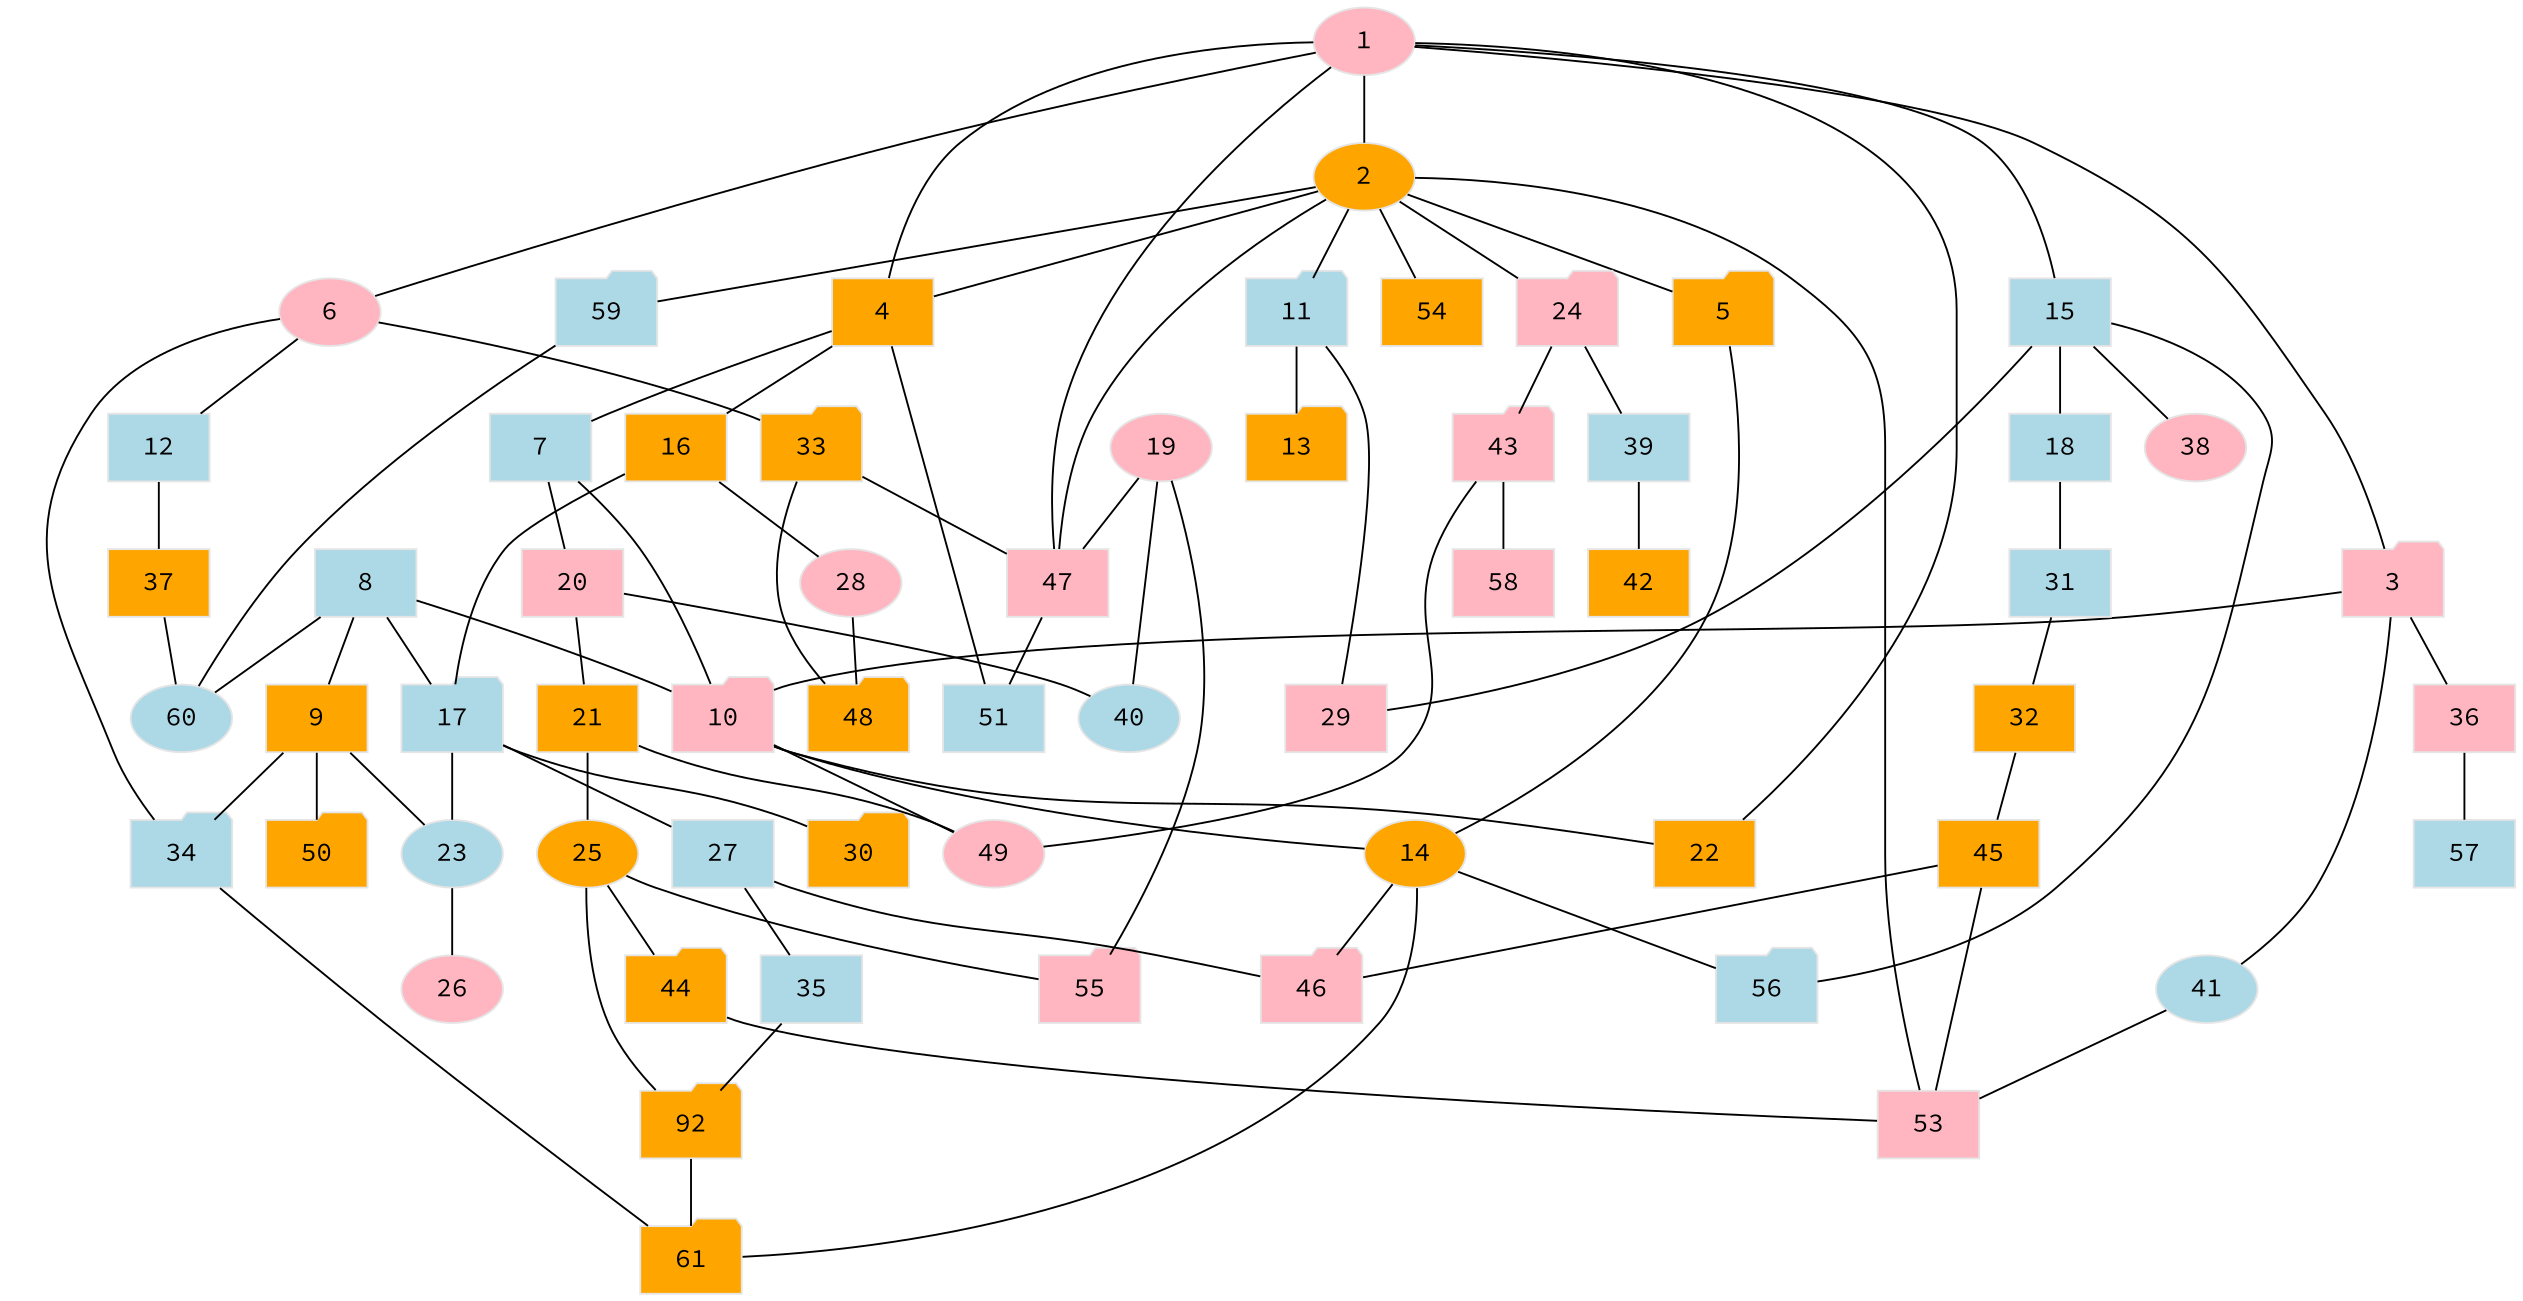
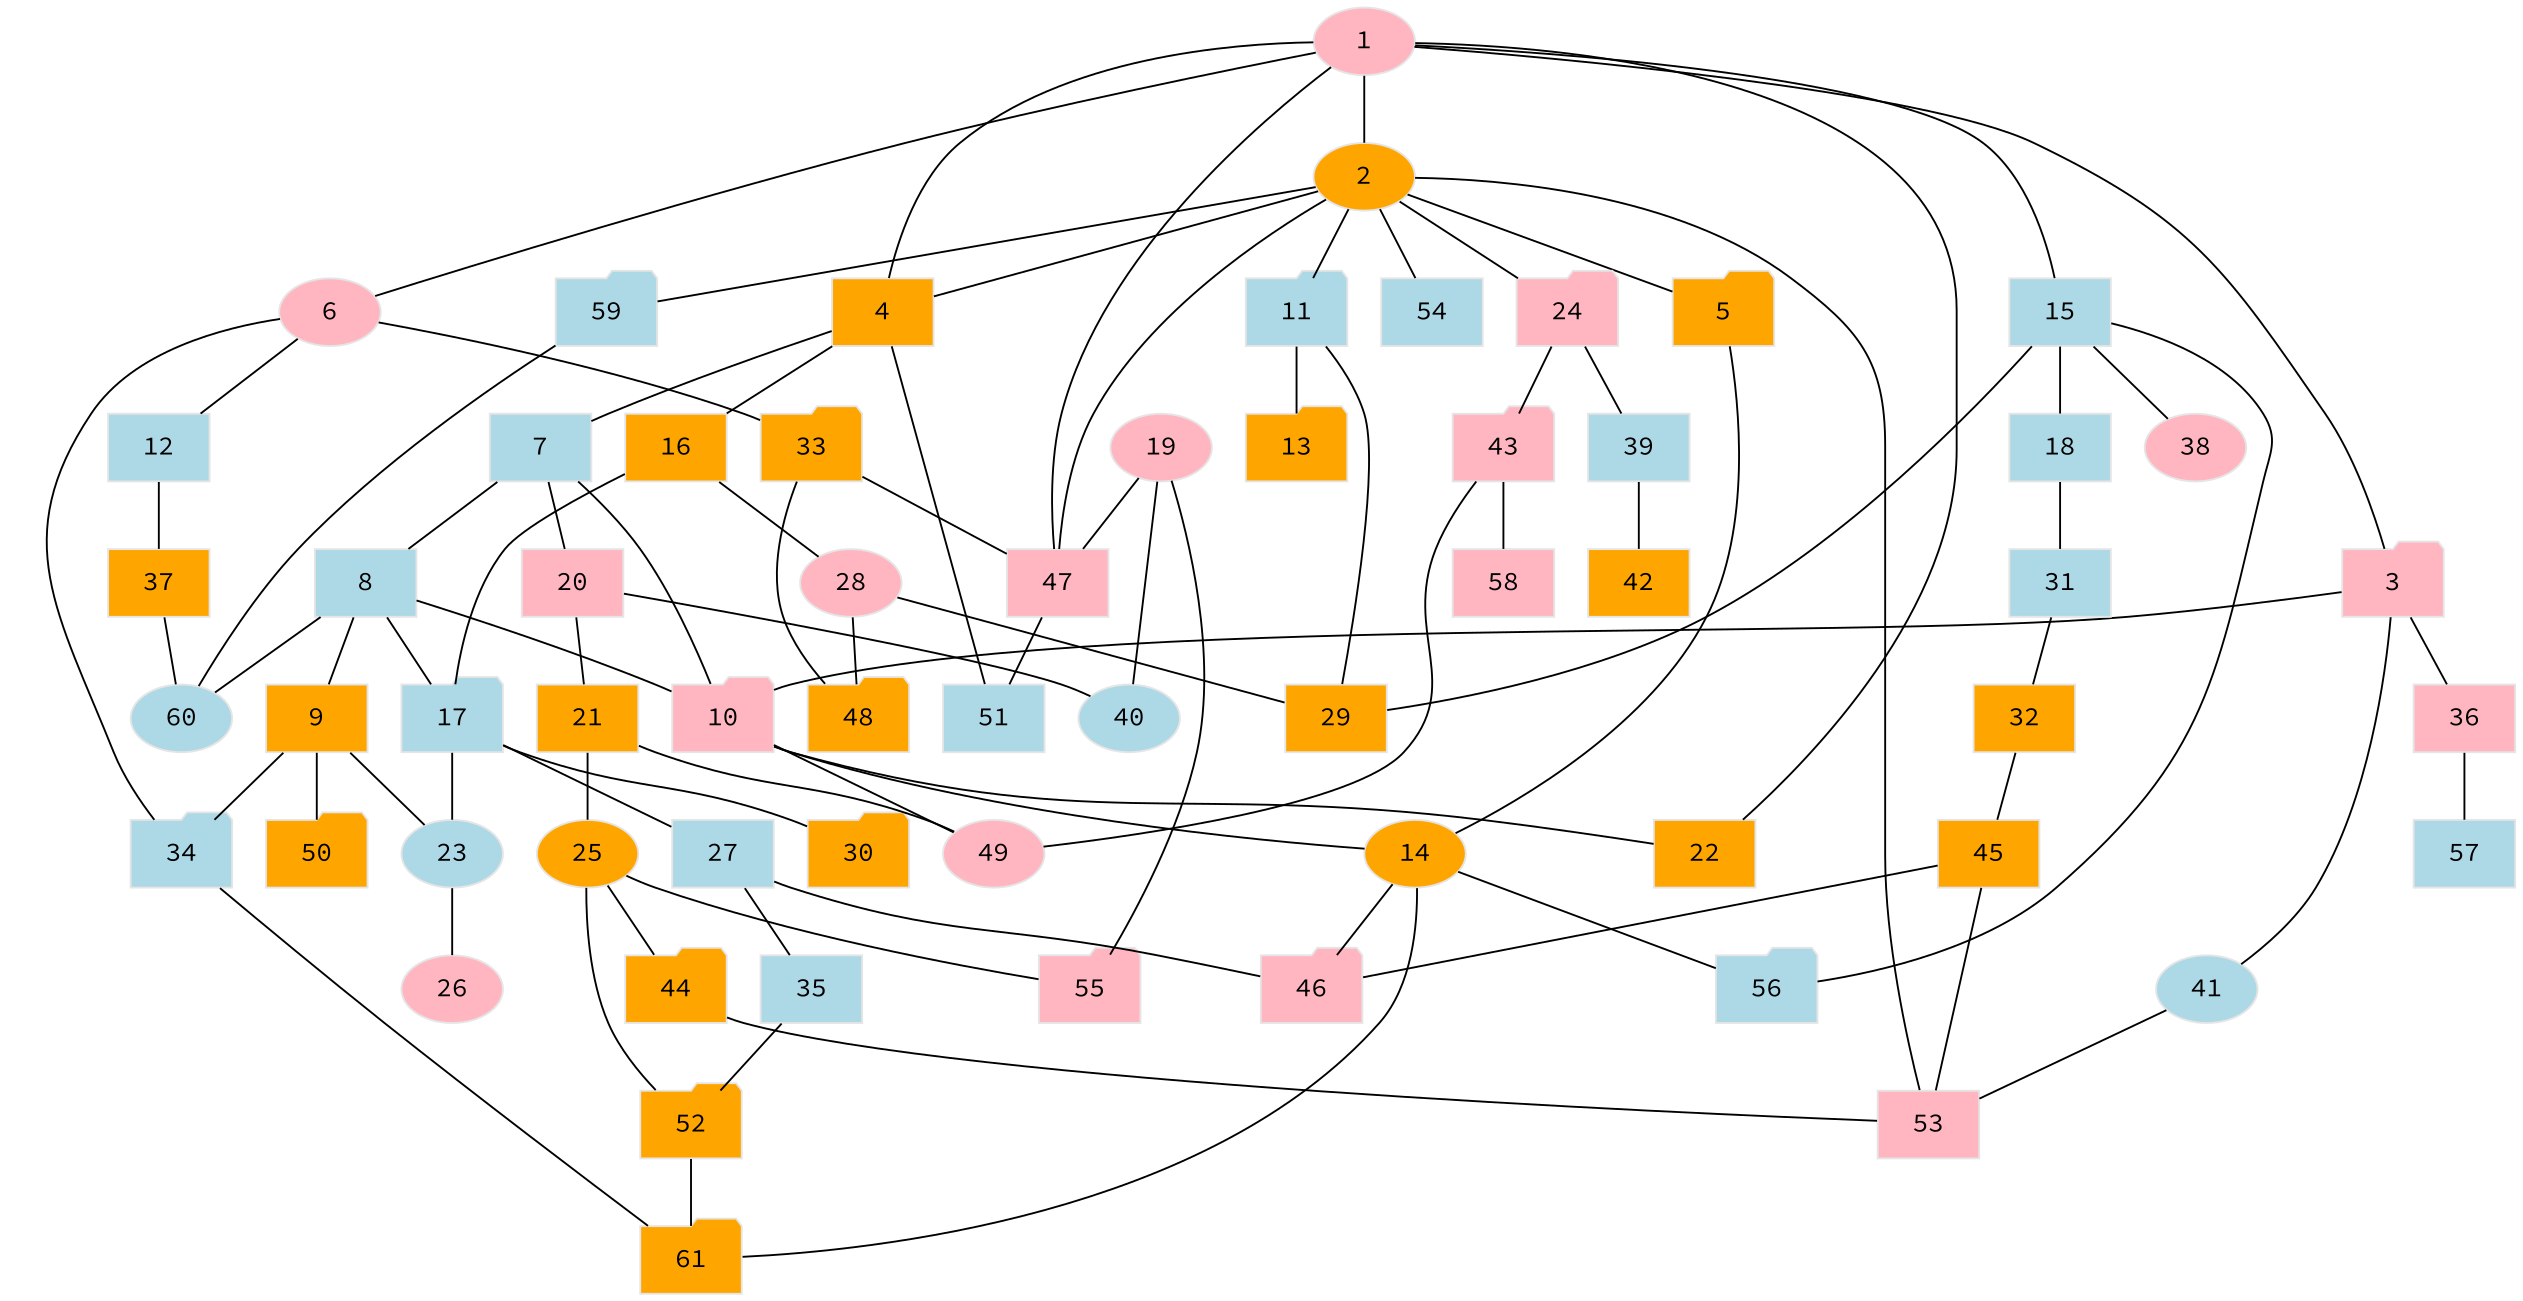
node "54": fillcolor orange -> lightblue
edge "7" -- "8": added
edge "28" -- "29": added
node "29": fillcolor lightpink -> orange
node "92": label "92" -> "52"
